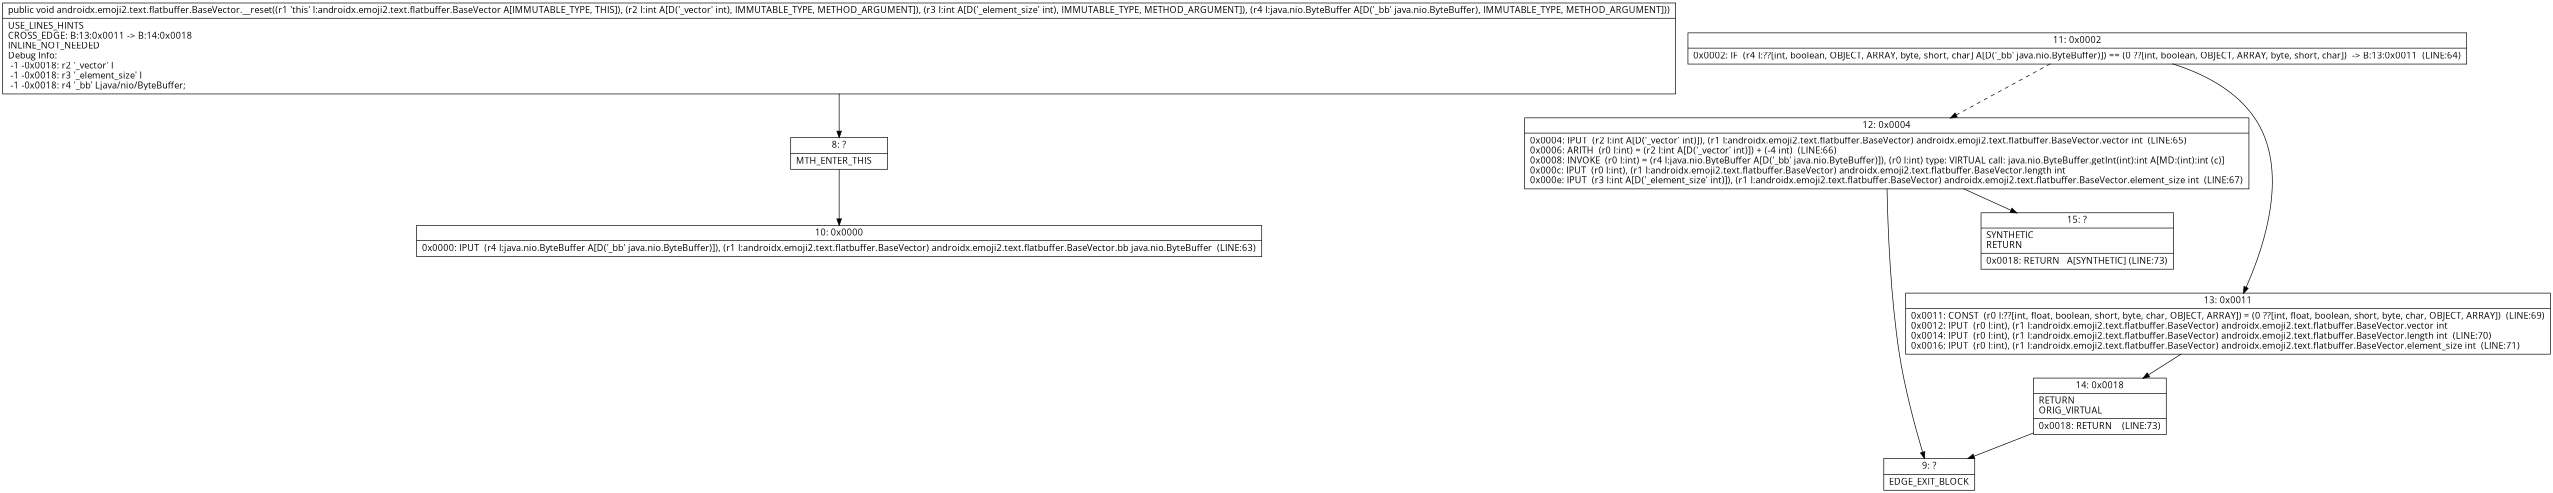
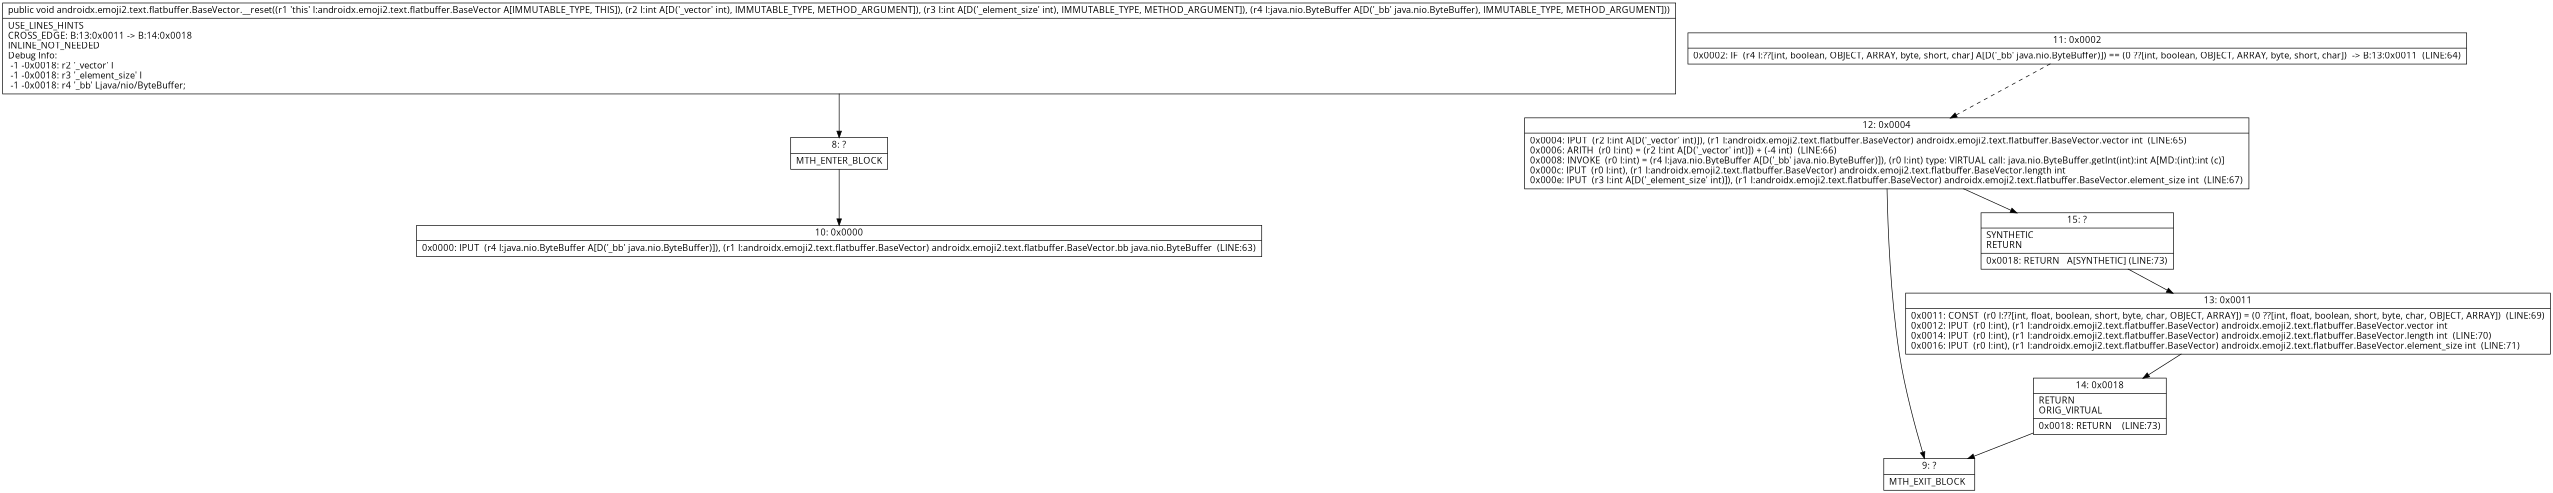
edge "11: 0x0002" -> "13: 0x0011": now "15: ?" -> "13: 0x0011"
node "8: ?": text "MTH_ENTER_THIS" -> "MTH_ENTER_BLOCK"
node "9: ?": text "EDGE_EXIT_BLOCK" -> "MTH_EXIT_BLOCK"
